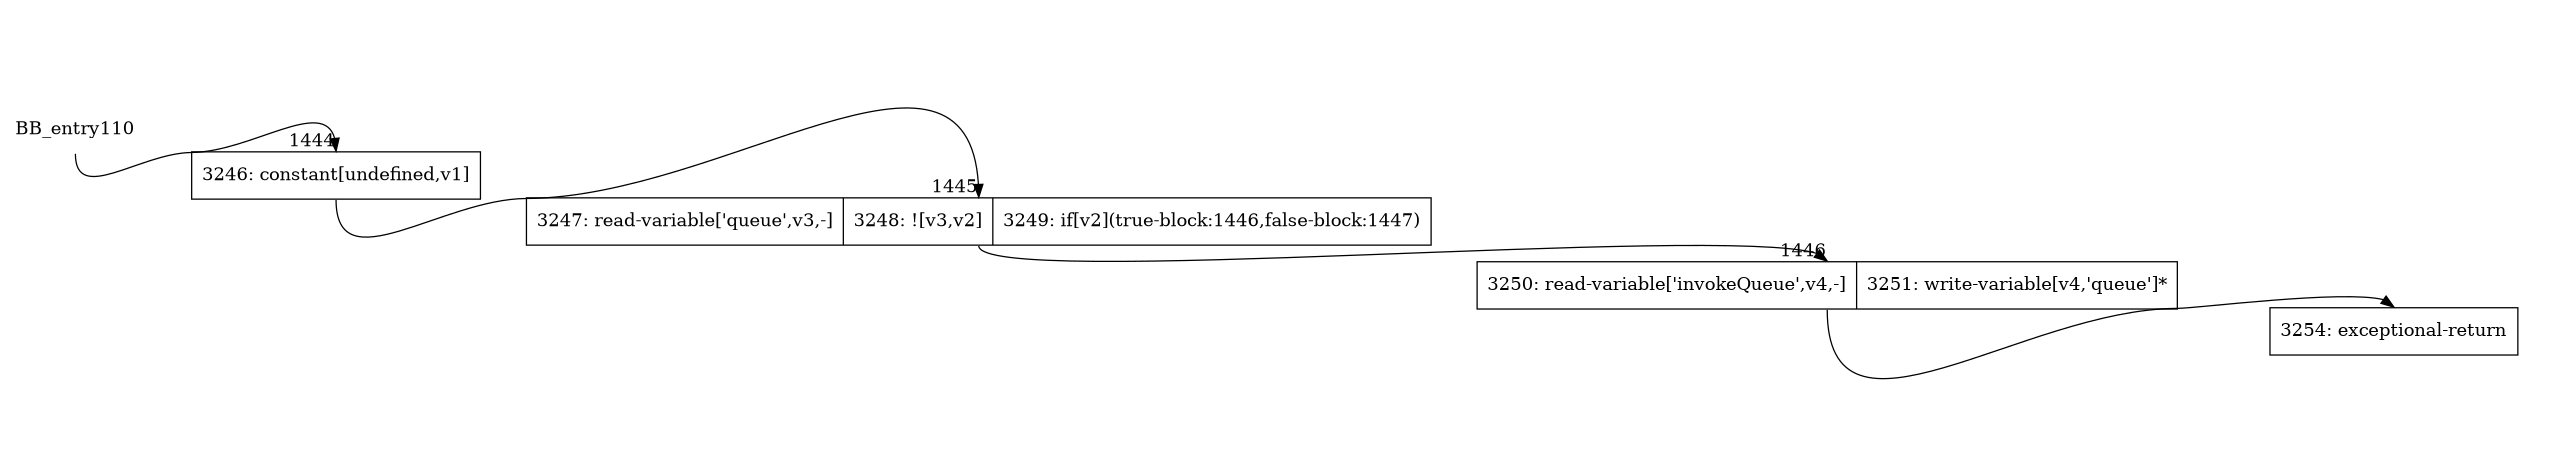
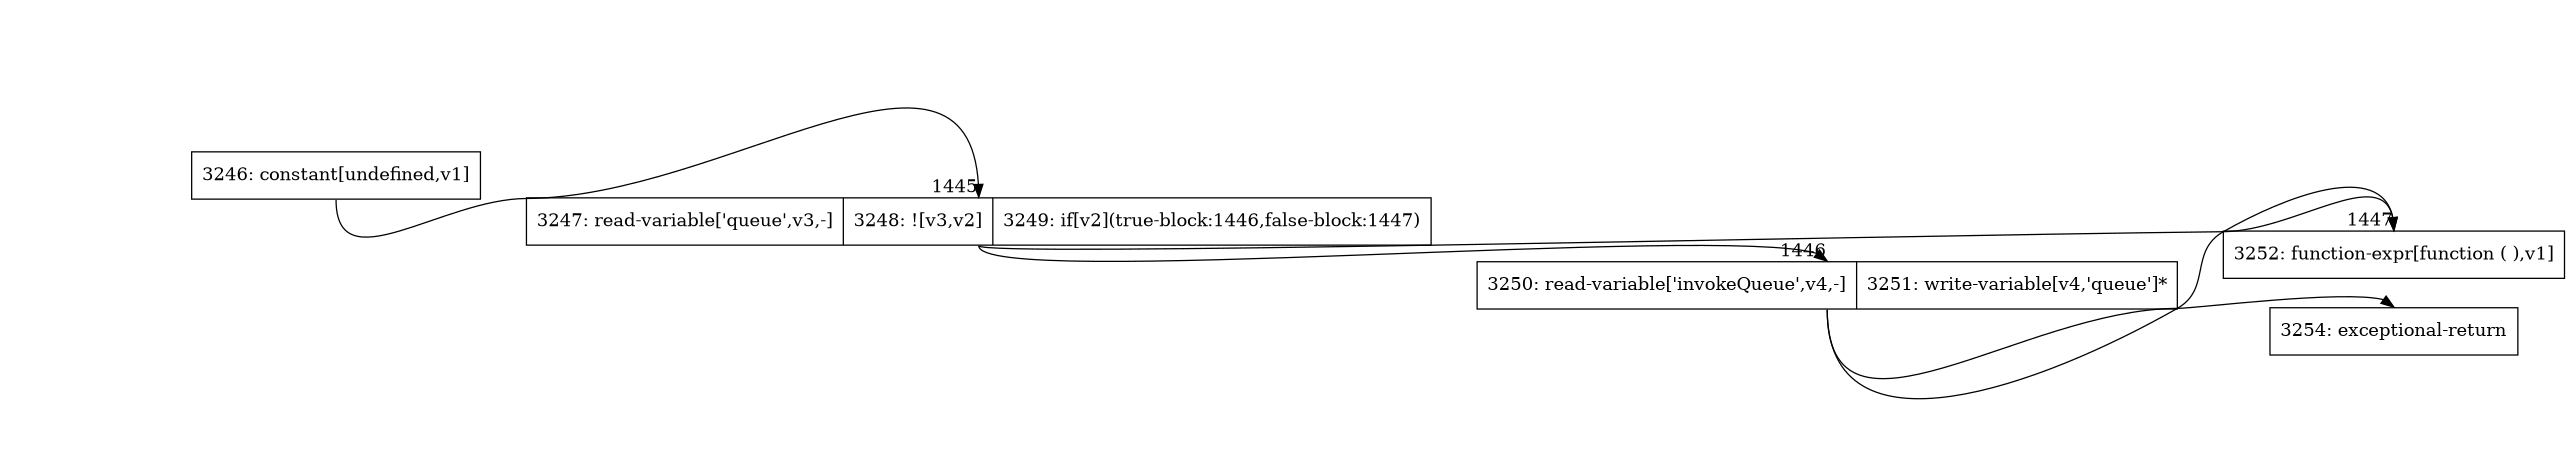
node "BB_entry110": removed
node "3252: function-expr[function ( ),v1]": added
